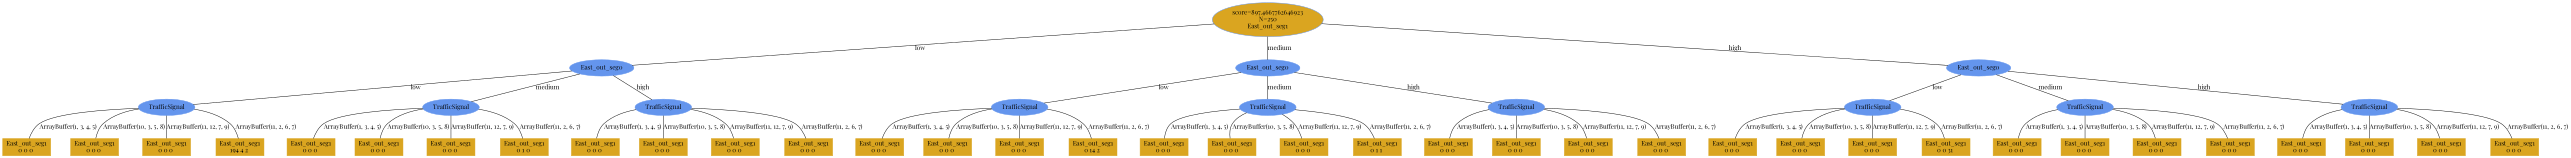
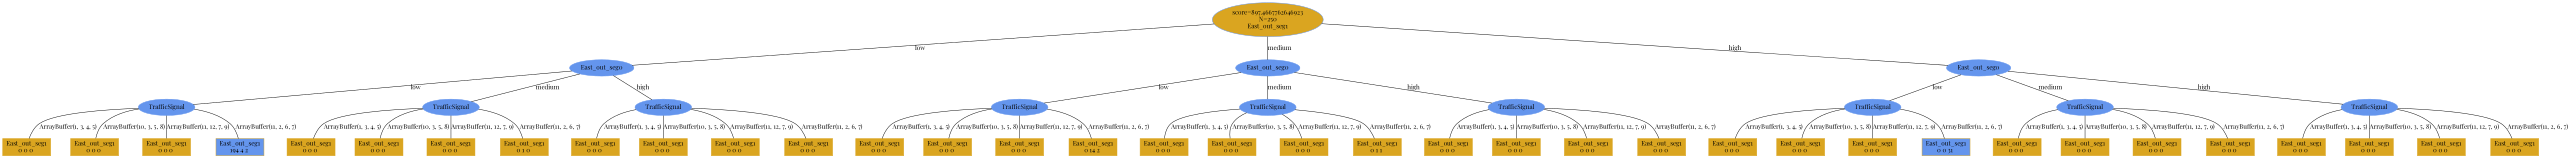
node "East_out_seg1 194 4 2": fillcolor goldenrod -> cornflowerblue
node "East_out_seg1 0 0 31": fillcolor goldenrod -> cornflowerblue
